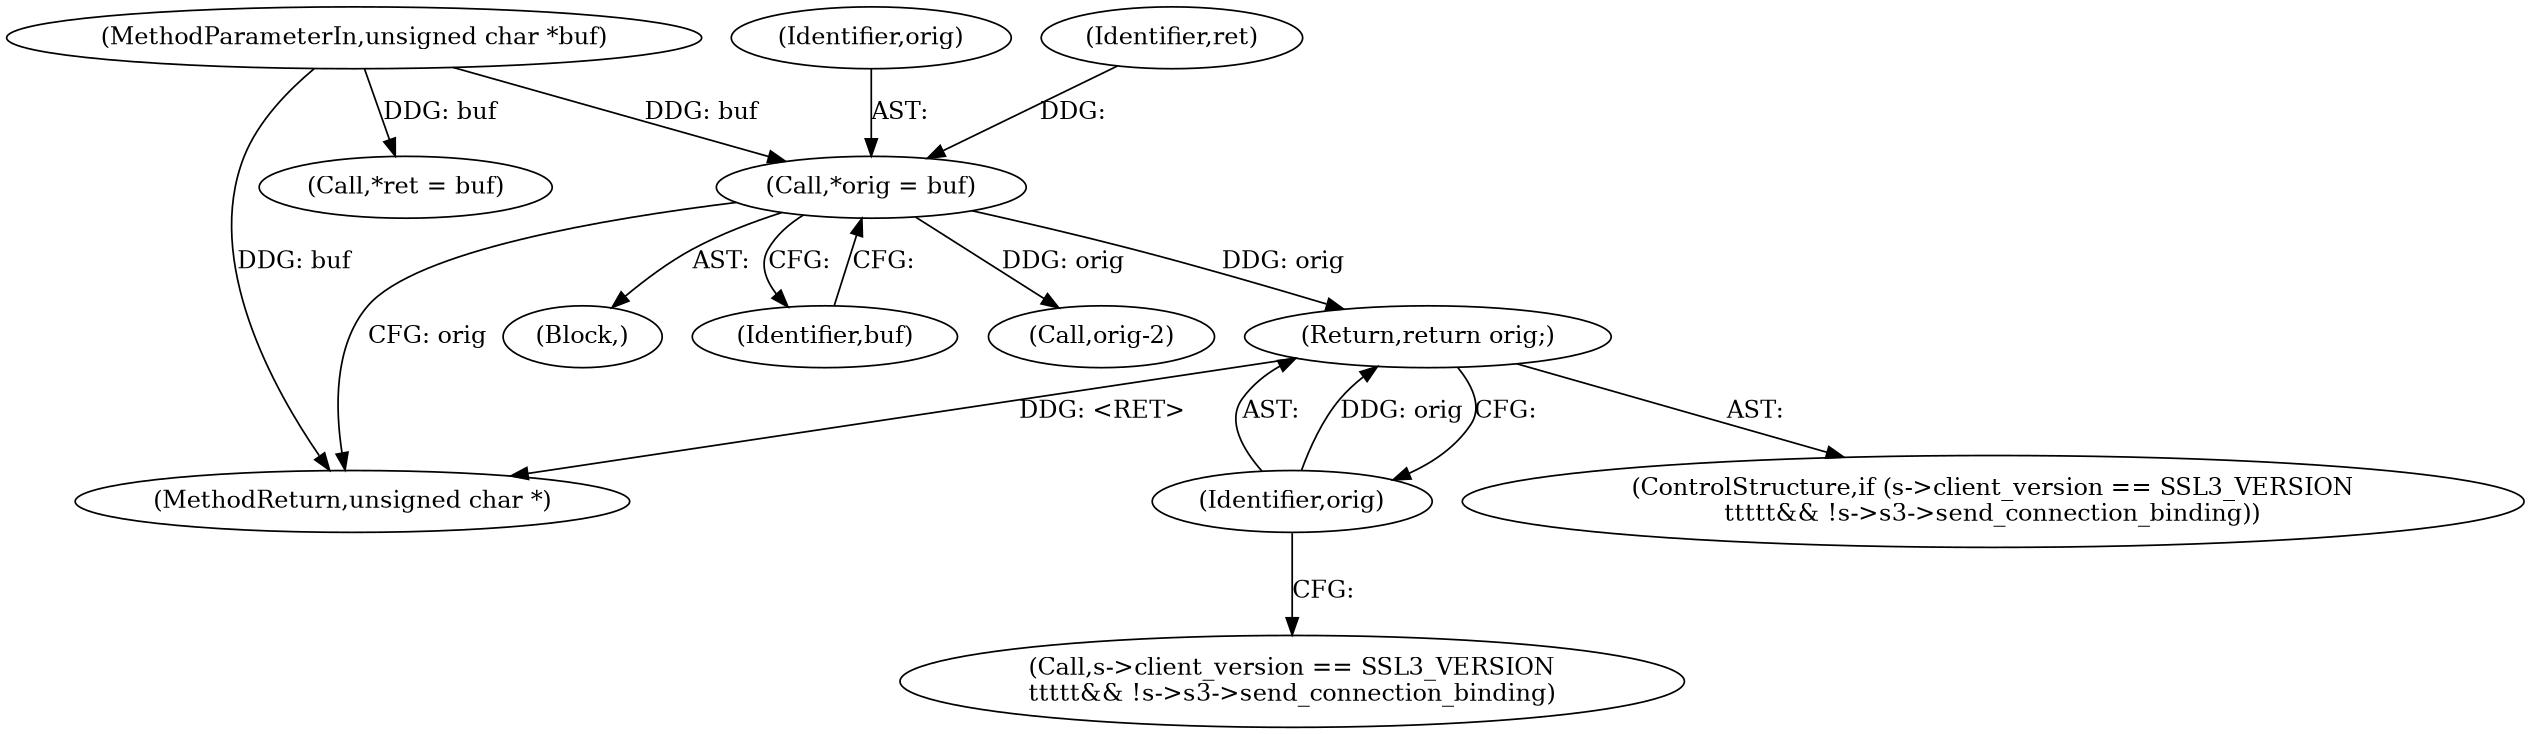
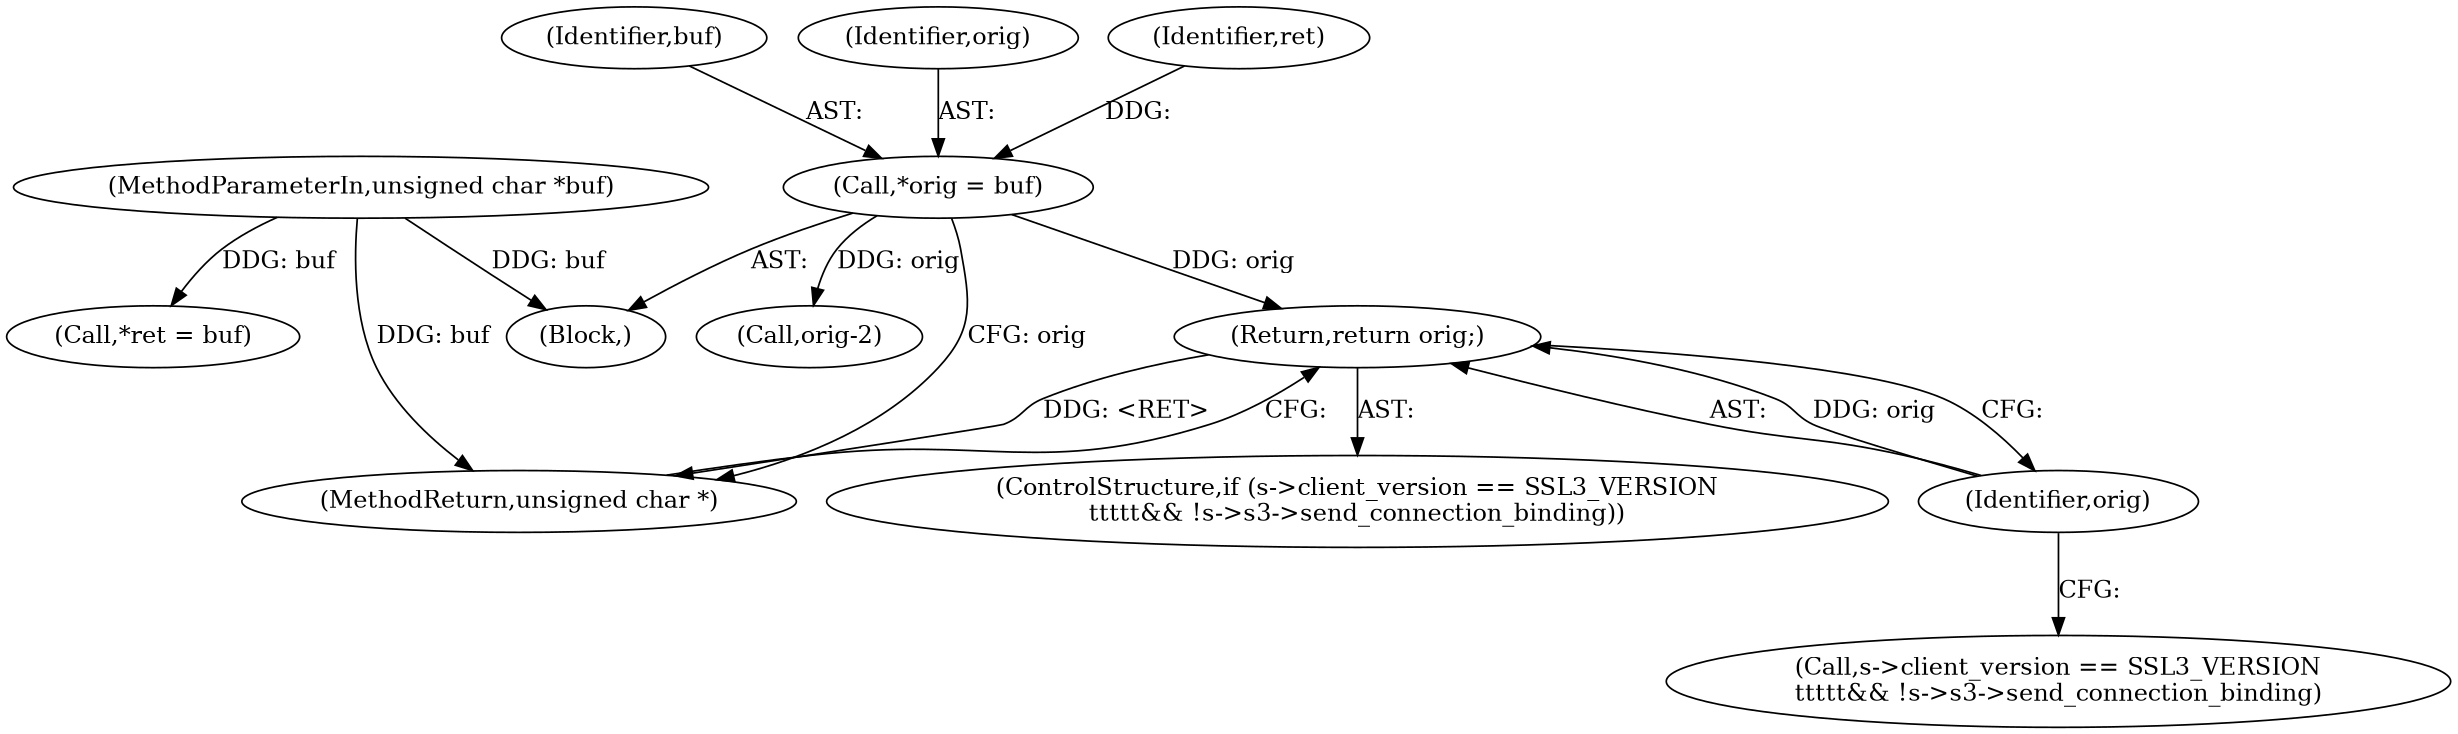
edge "(MethodParameterIn,unsigned char *buf)" -> "(Call,*orig = buf)": now "(MethodParameterIn,unsigned char *buf)" -> "(Block,)"
edge "(Call,*orig = buf)" -> "(Identifier,buf)": removed, label "CFG:"
edge "(Identifier,buf)" -> "(Call,*orig = buf)": label "CFG: " -> "AST: "
edge "(MethodReturn,unsigned char *)" -> "(Return,return orig;)": added, label "CFG:"
